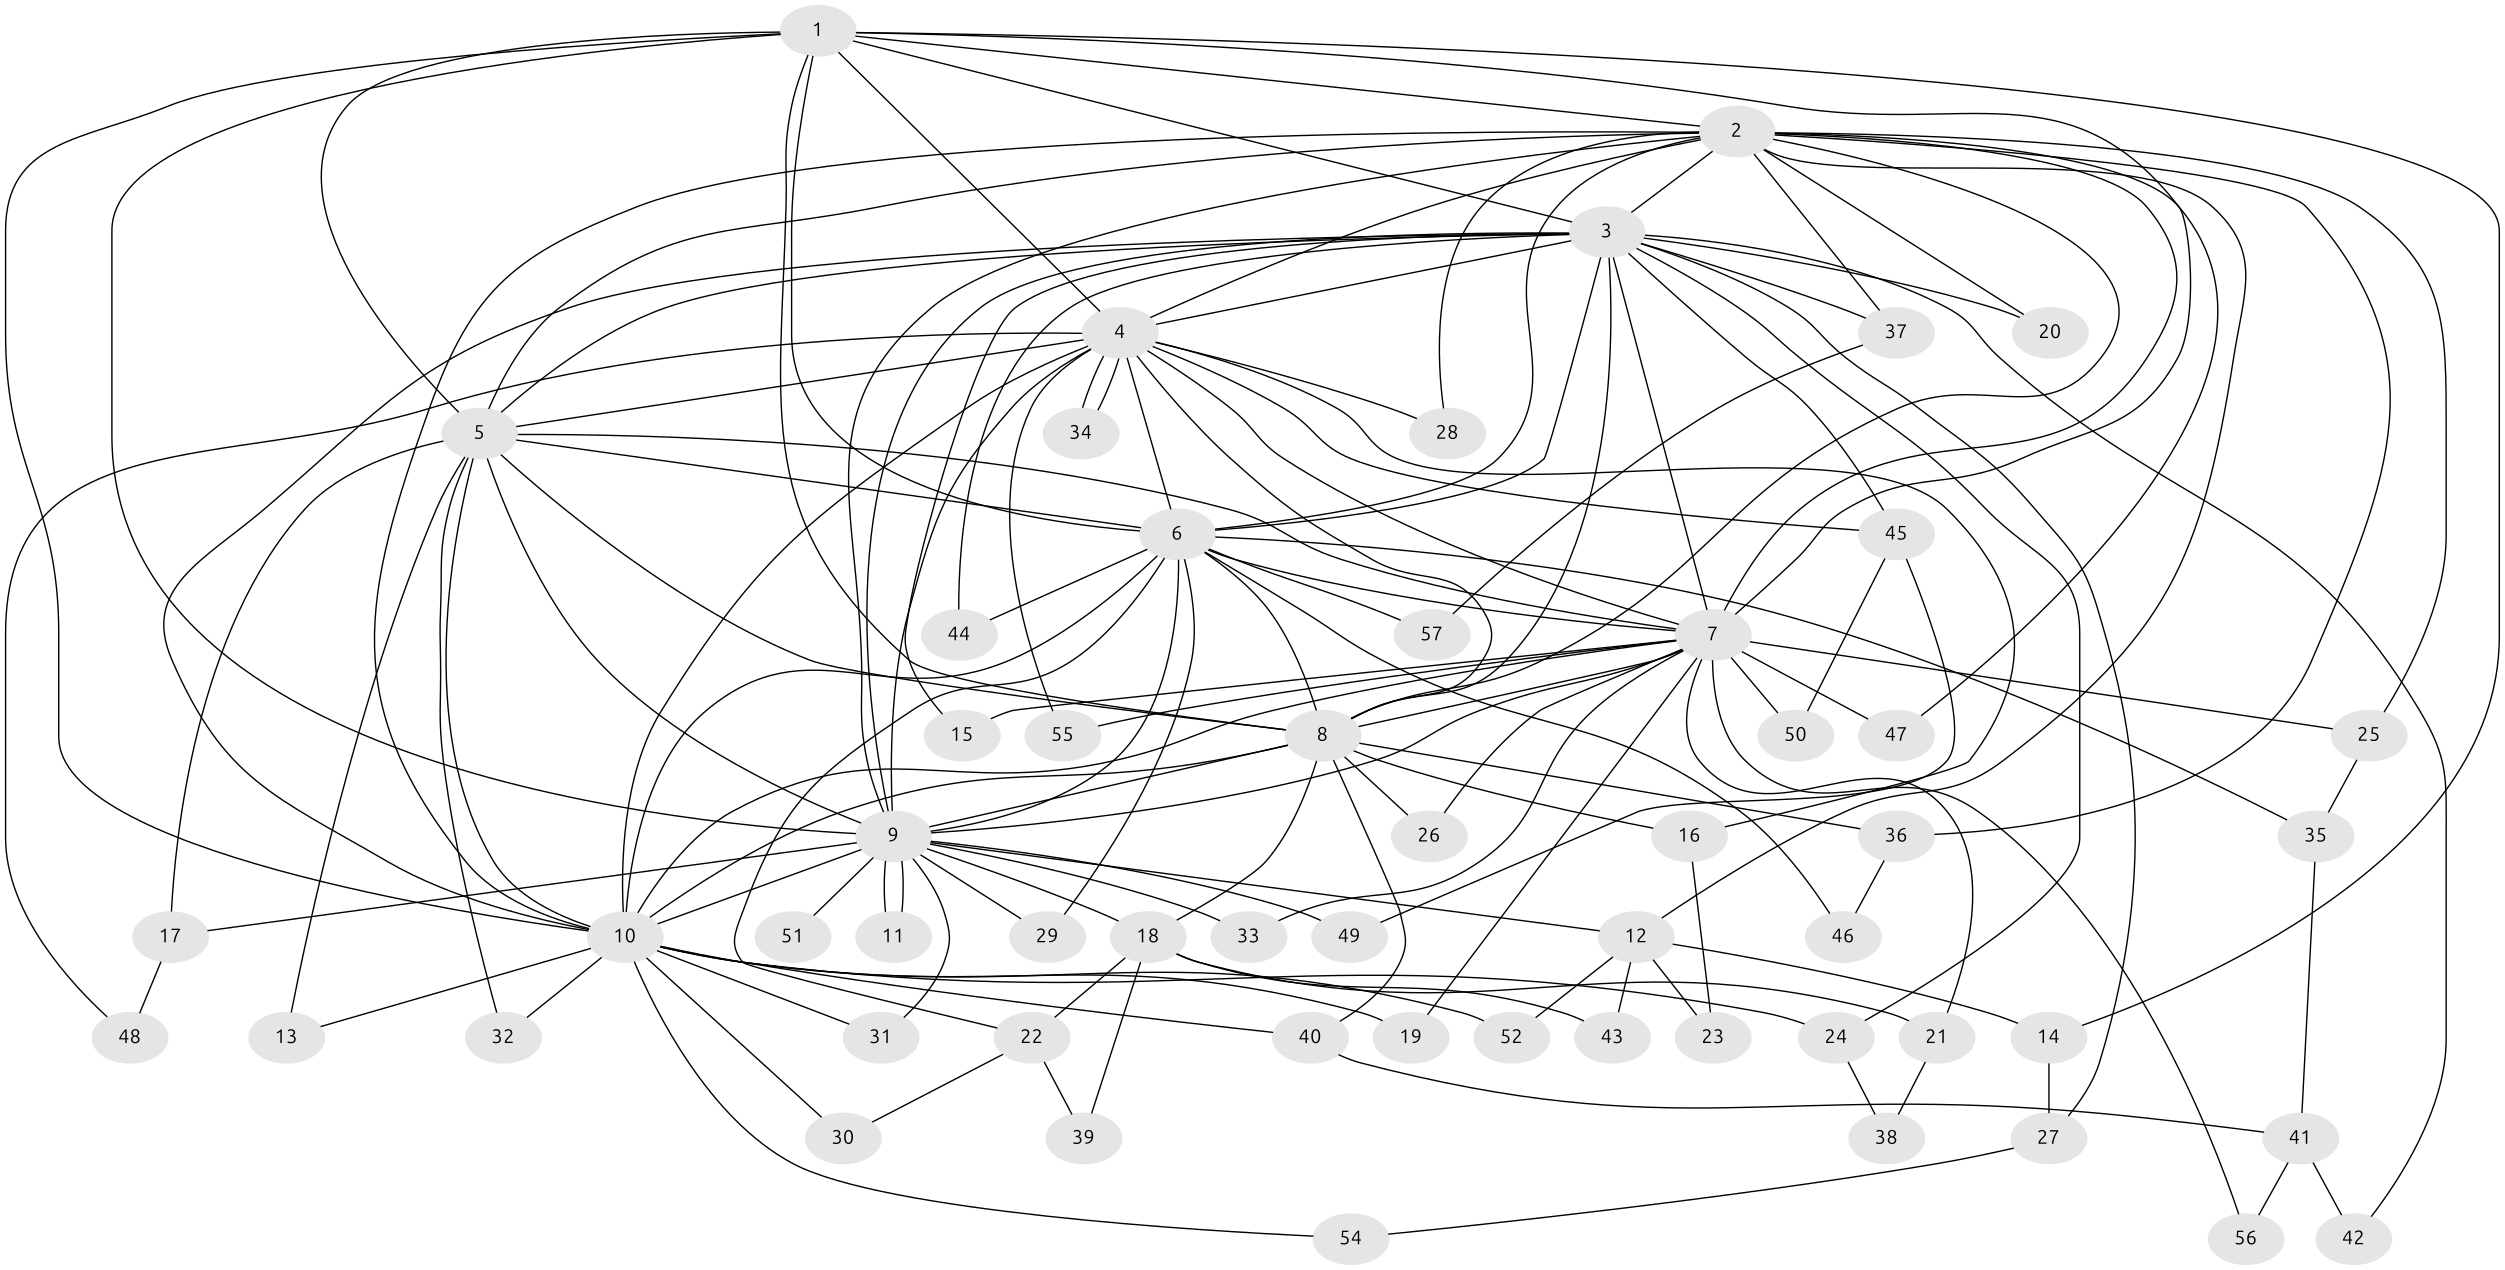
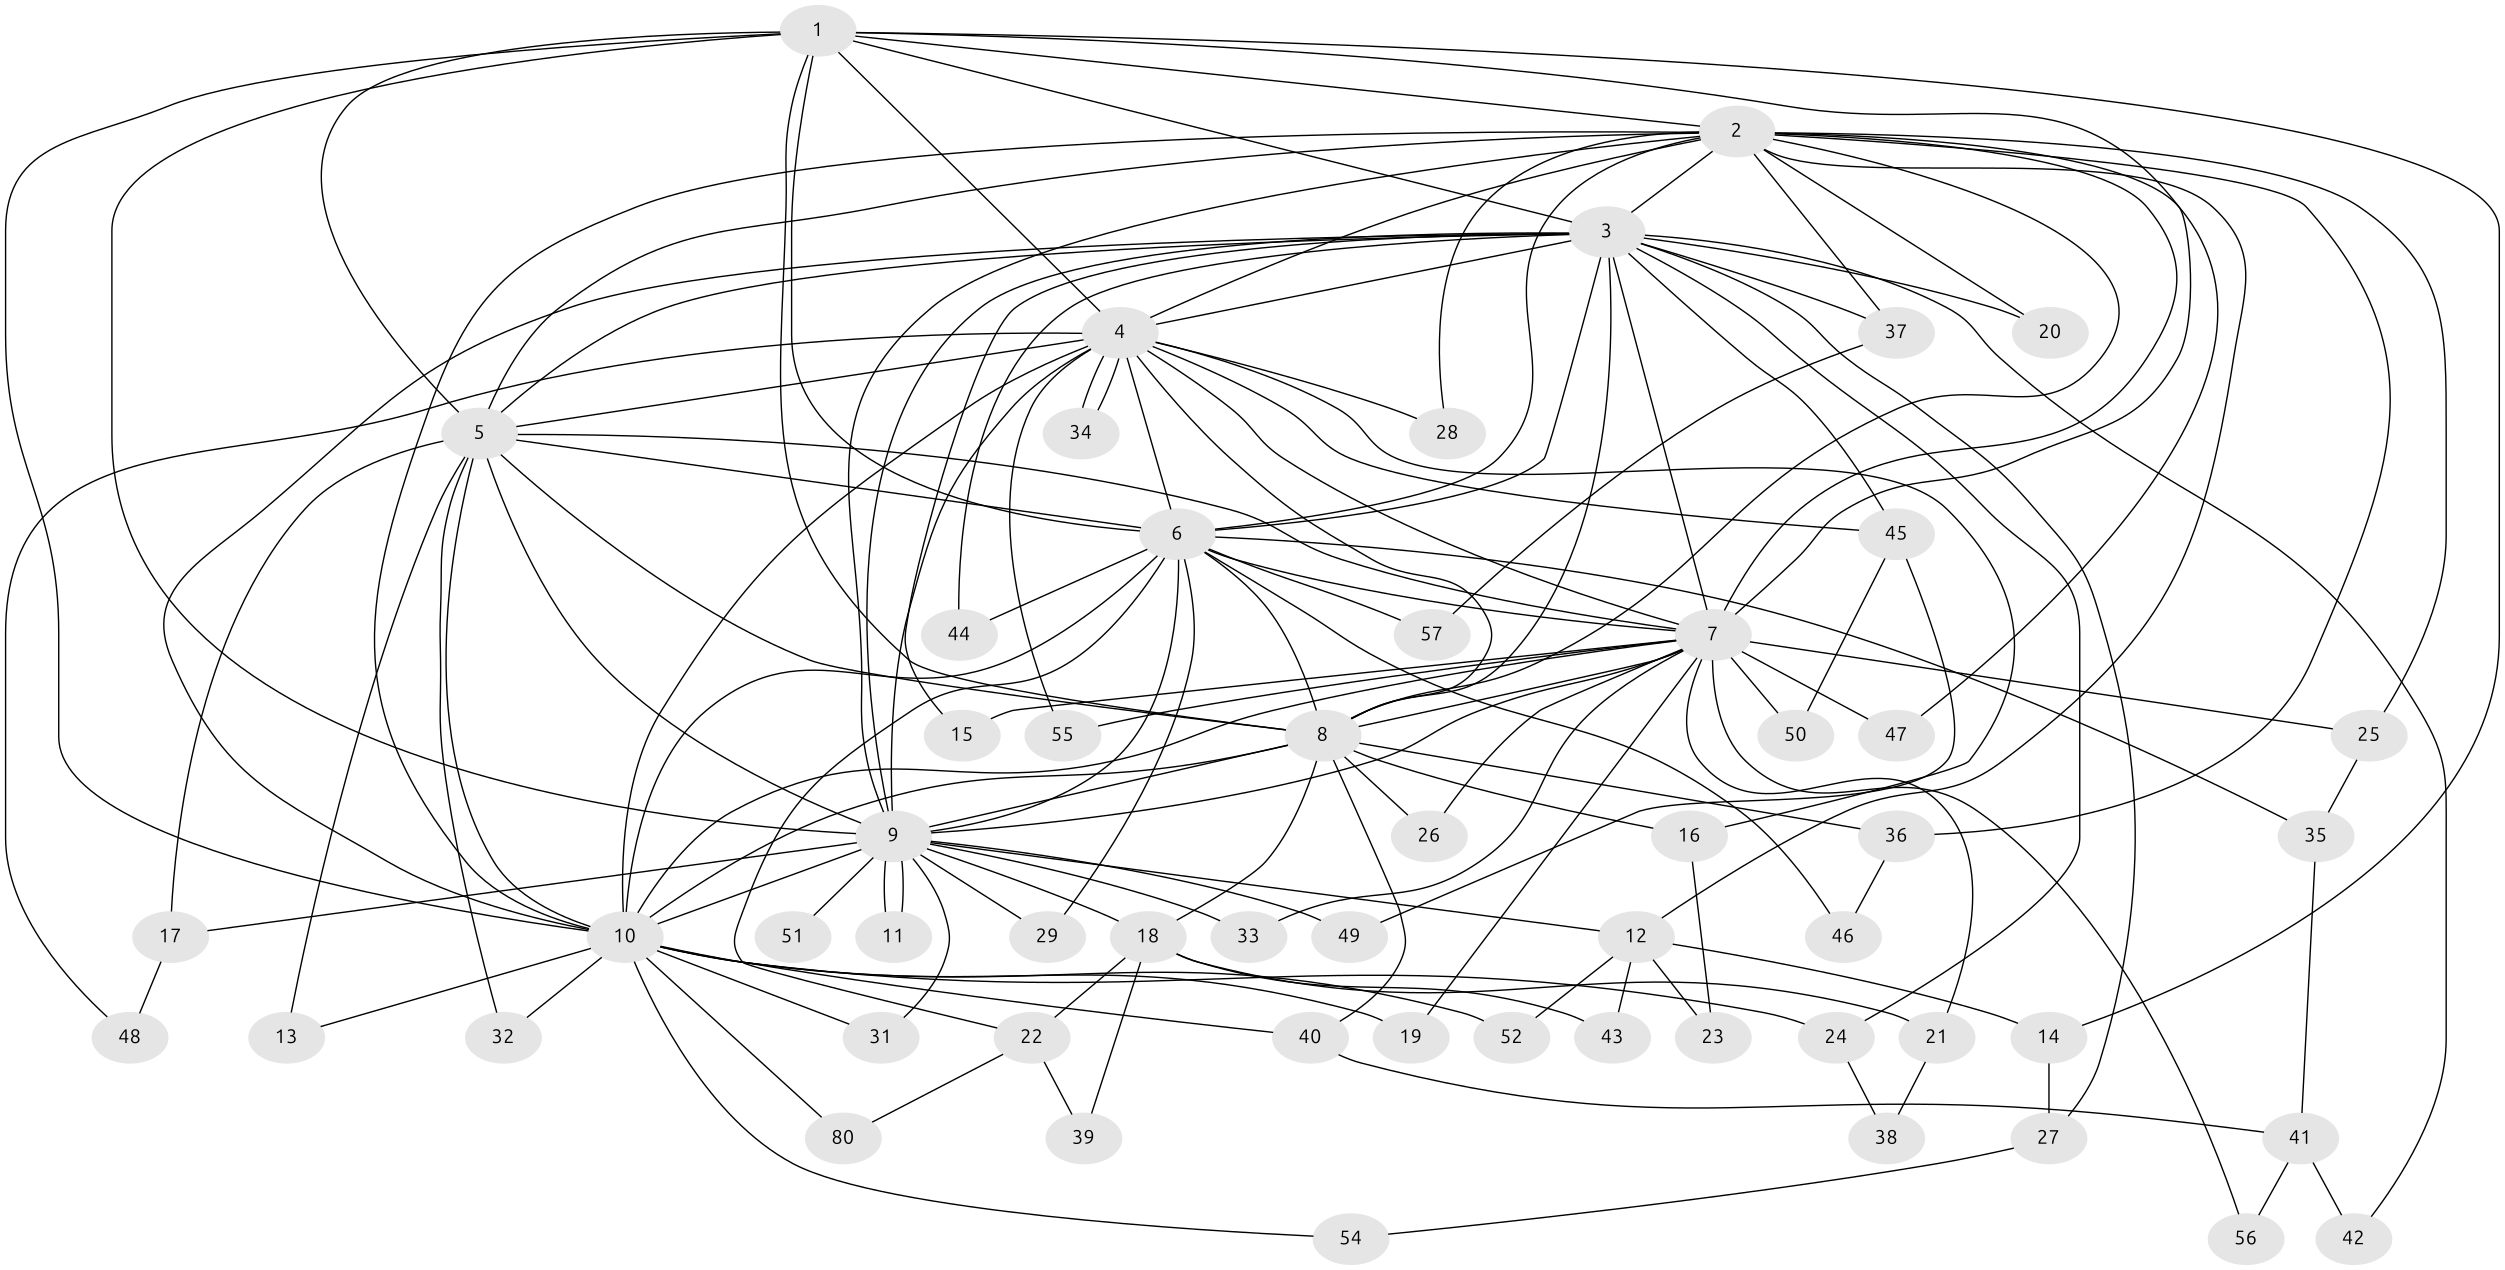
node "30": label "30" -> "80"
